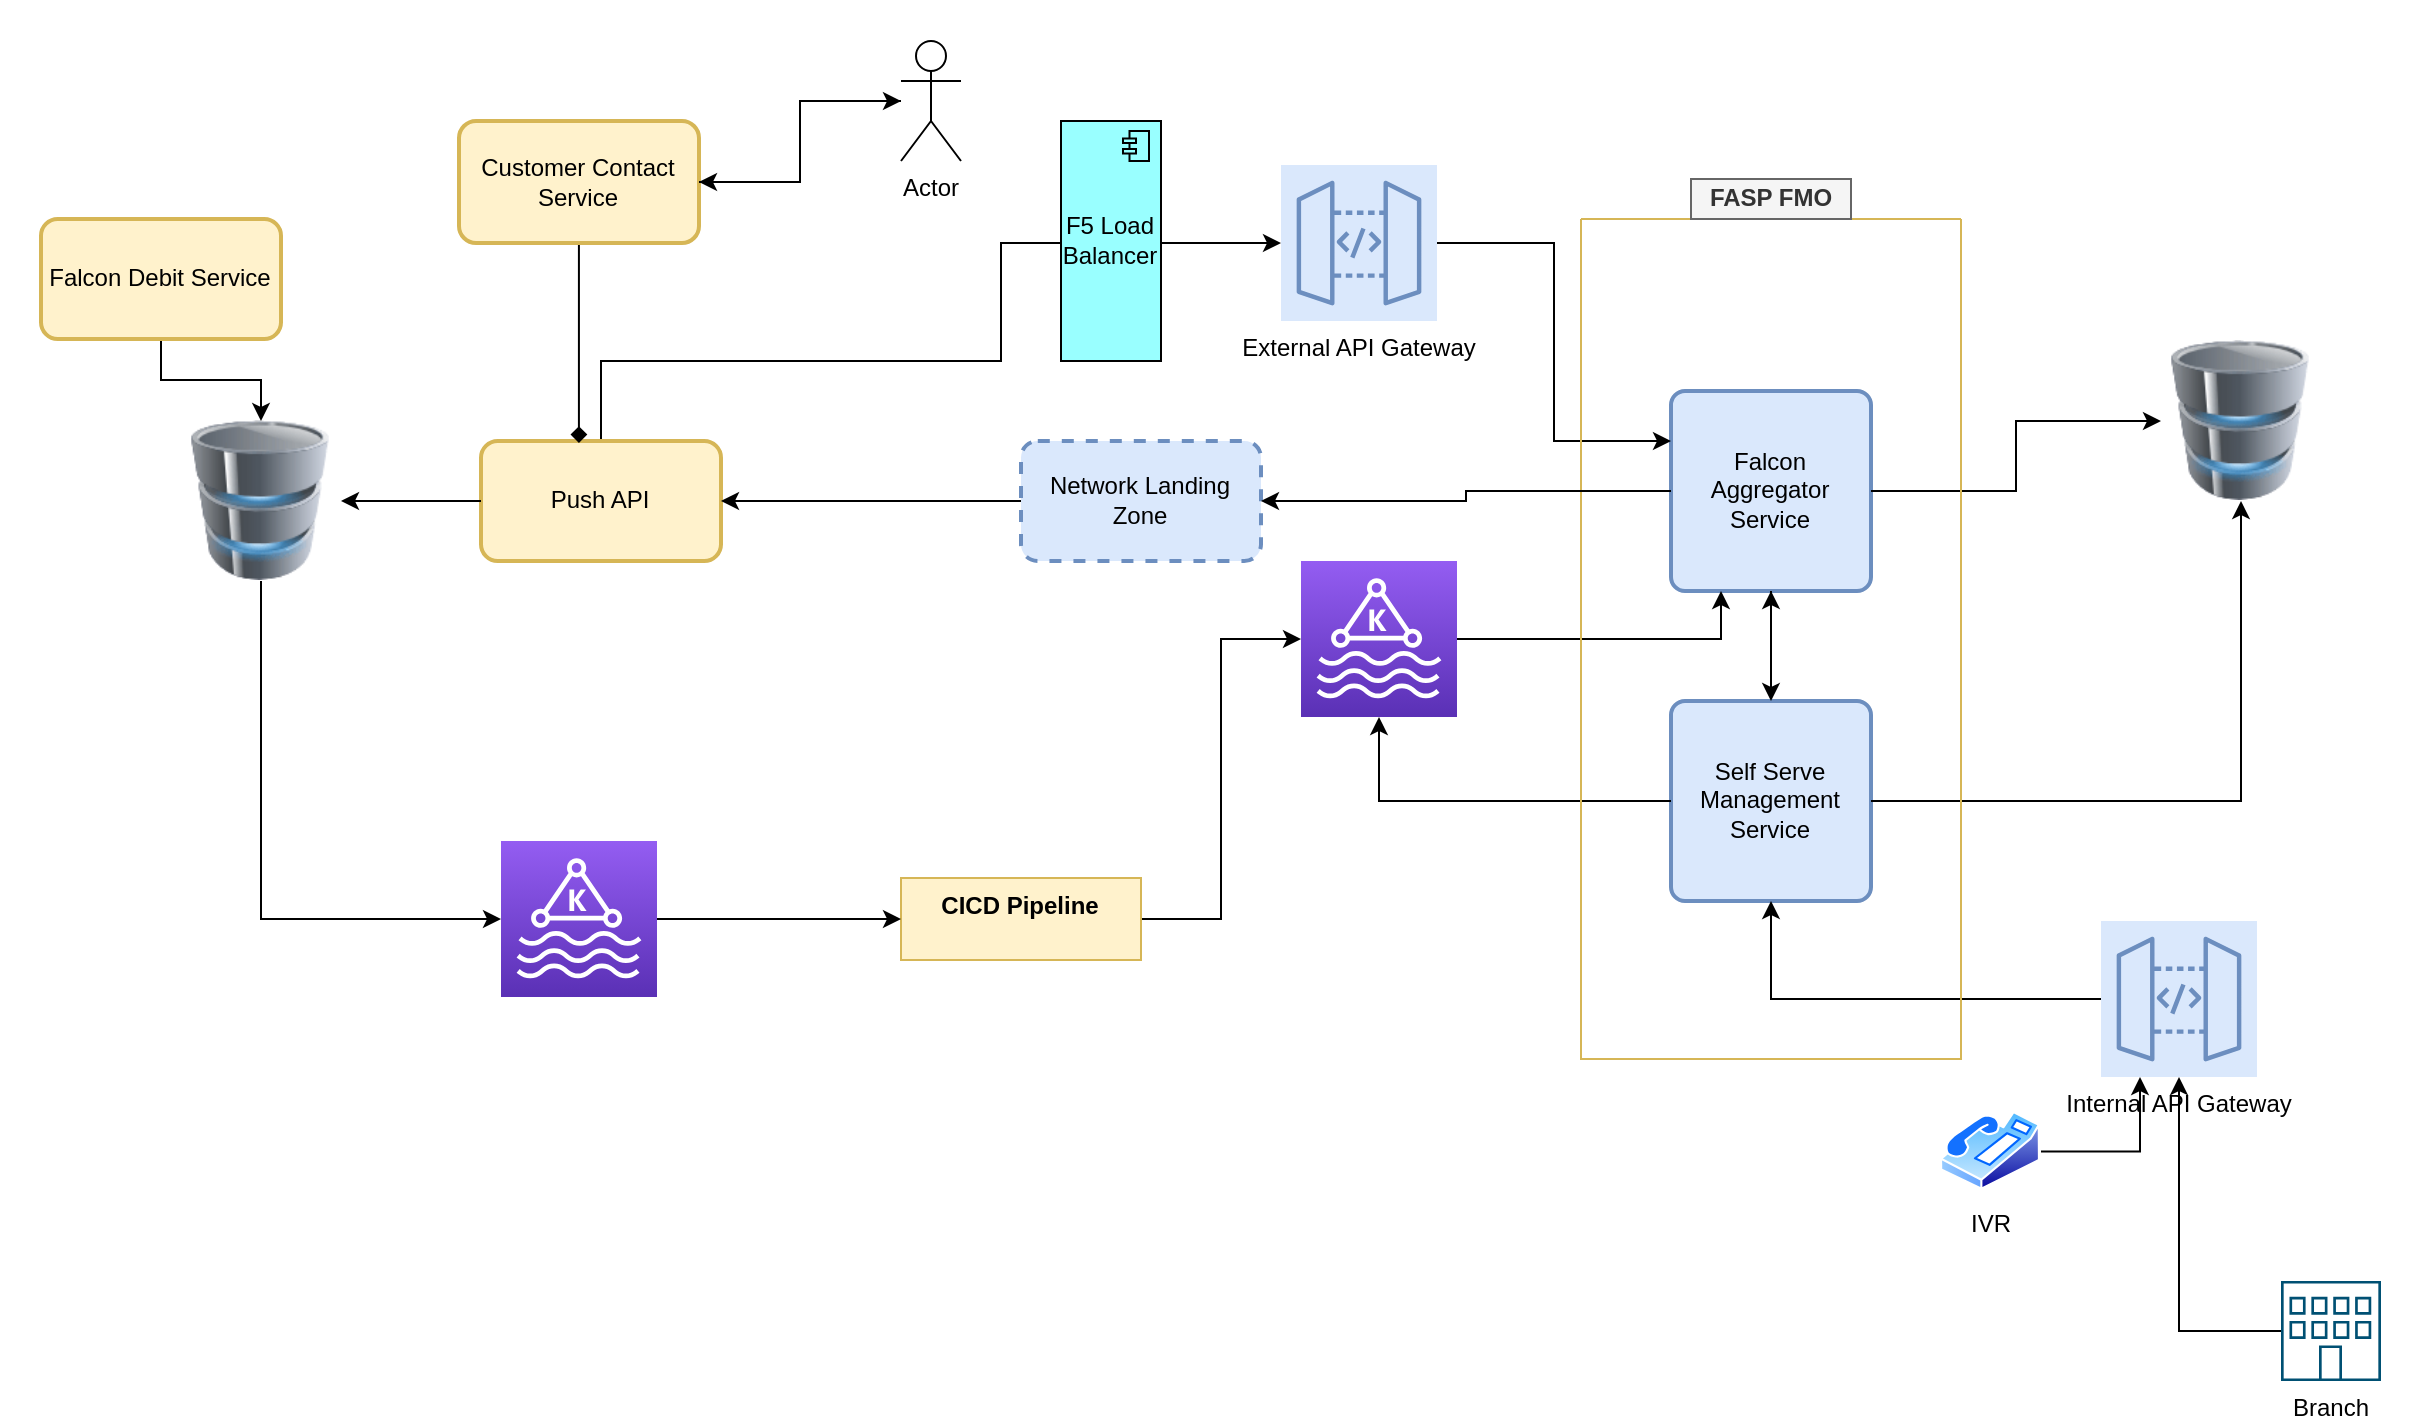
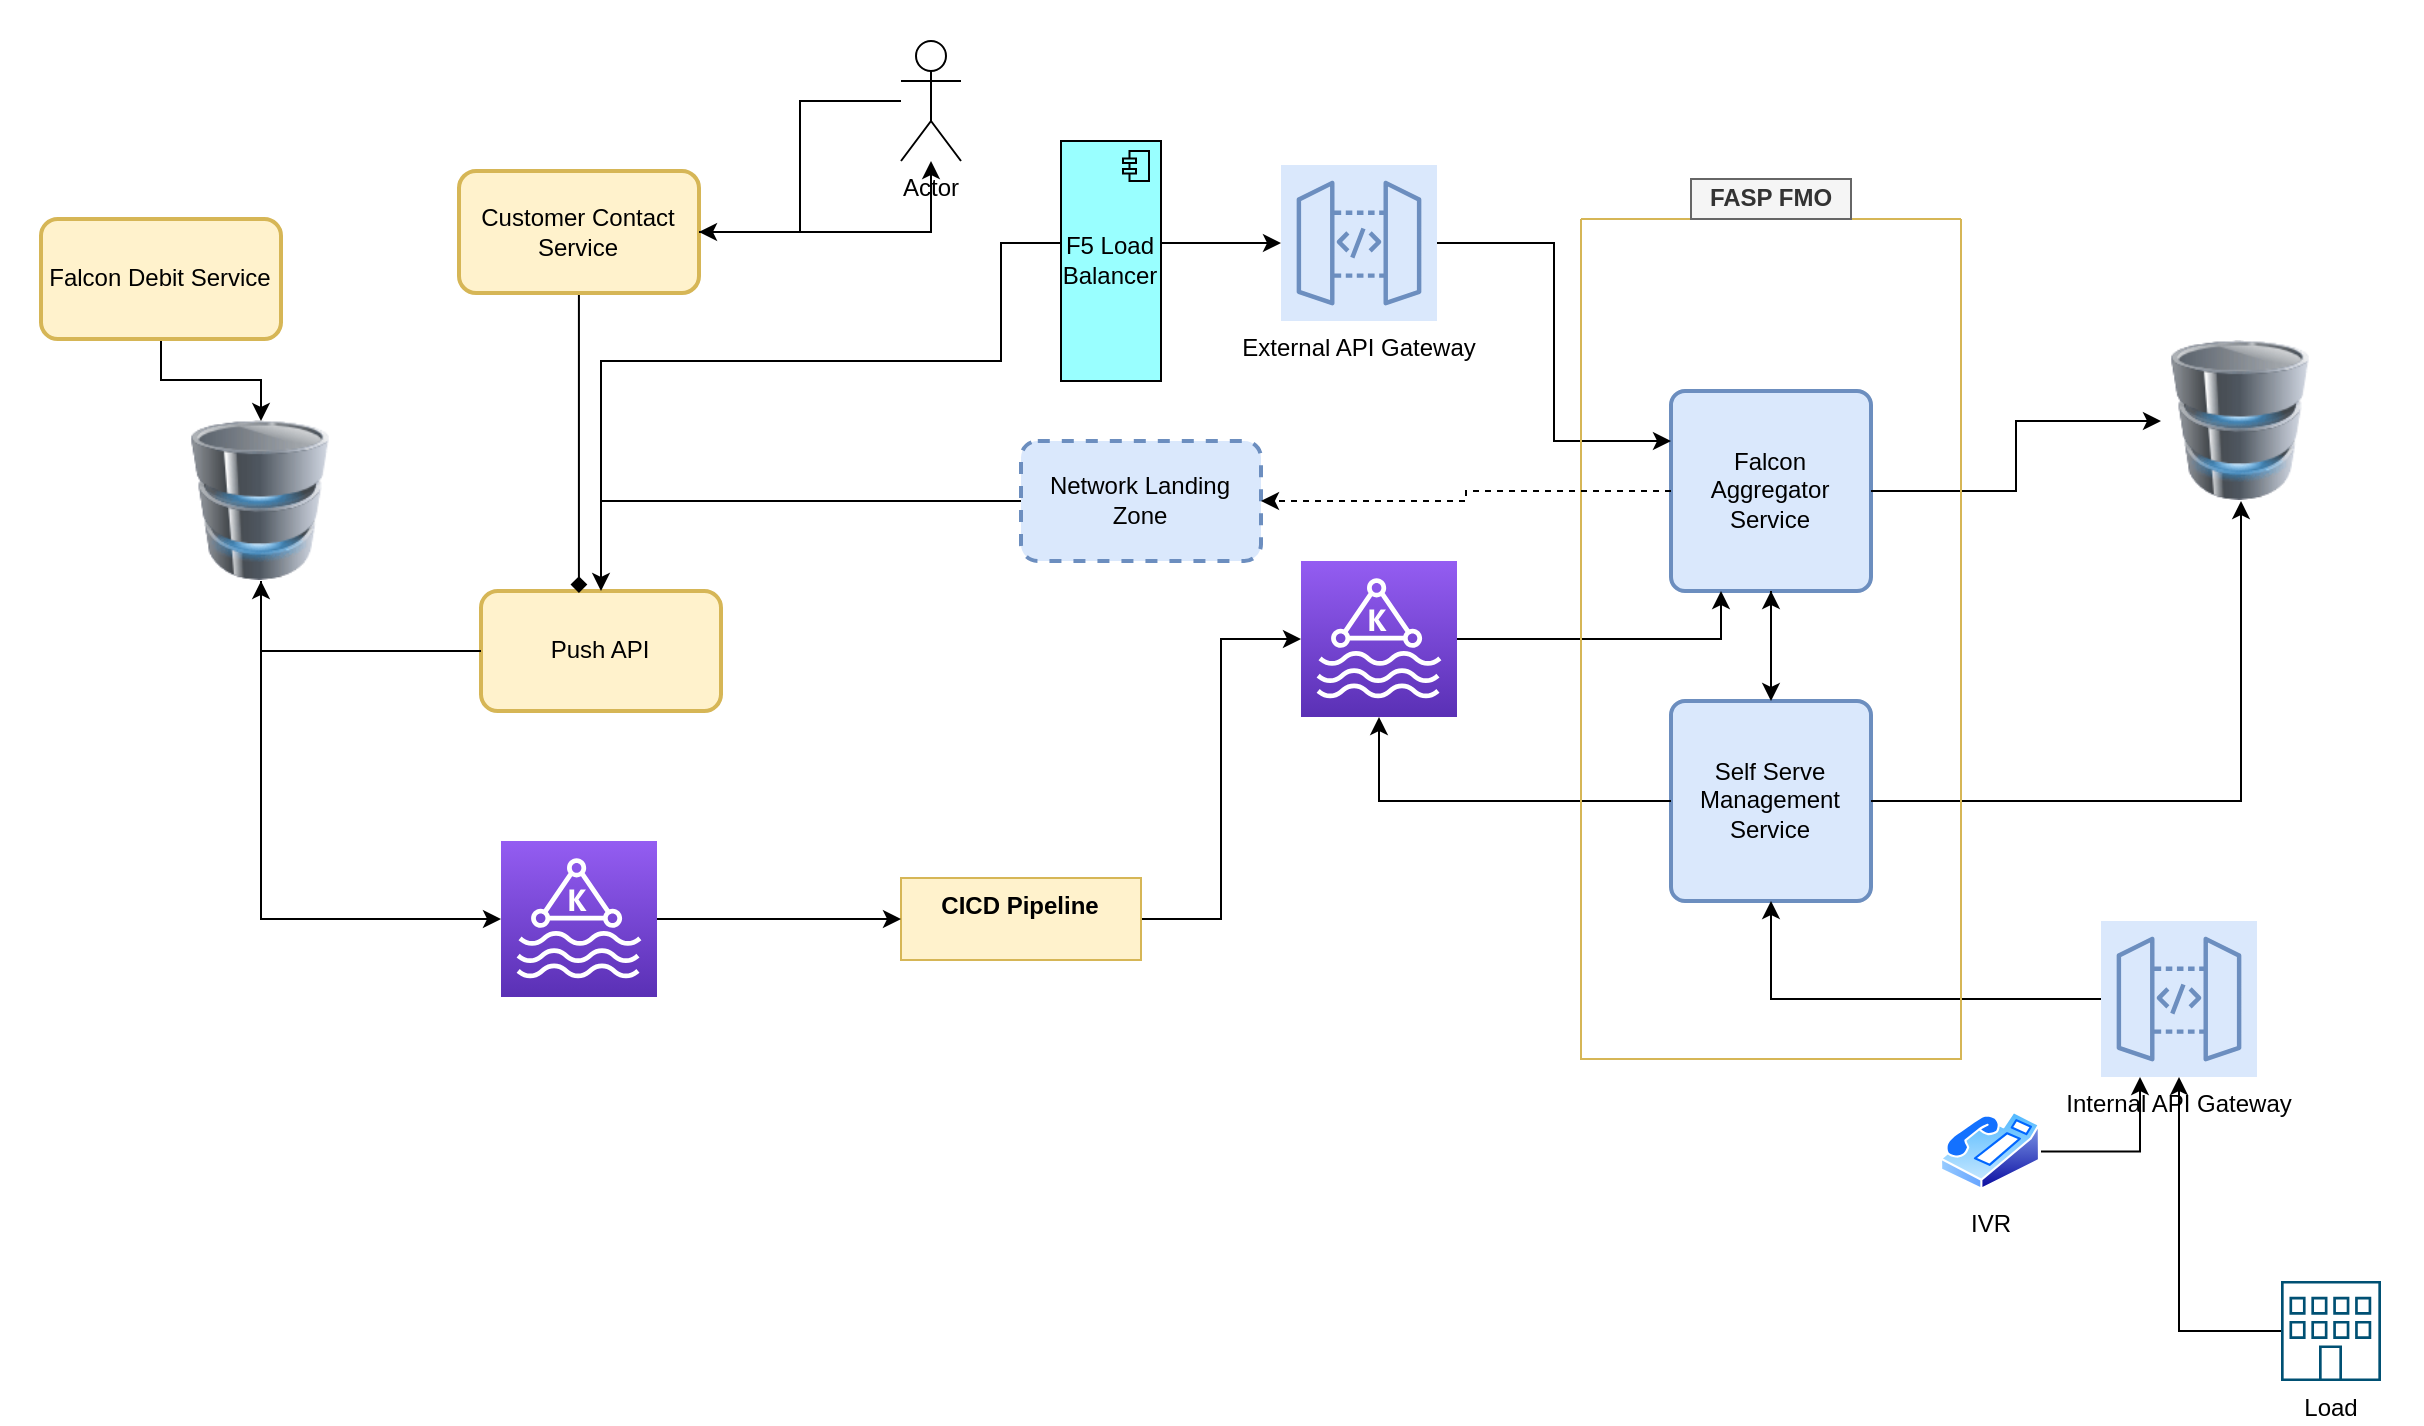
node "Customer Contact Service": moved (579, 182) -> (579, 232)
node "F5 Load Balancer": moved (1111, 241) -> (1111, 261)
edge "Falcon Aggregator Service" -> "Network Landing Zone": style solid -> dashed
node "Push API": moved (601, 501) -> (601, 651)
node "Branch": label "Branch" -> "Load"
